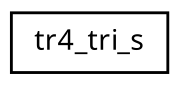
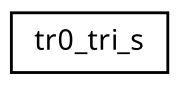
node "tr4_tri_s": label "tr4_tri_s" -> "tr0_tri_s"
